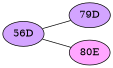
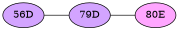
edge "56D" -- "80E": now "79D" -- "80E"
